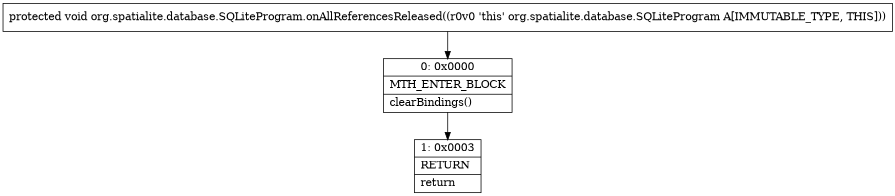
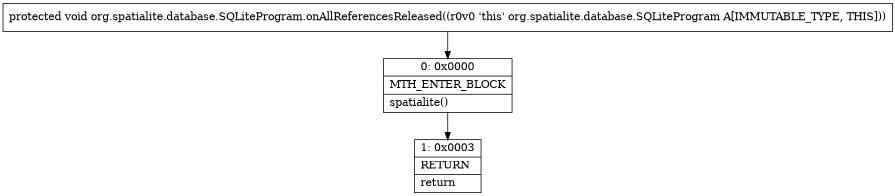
node "0: 0x0000": text "clearBindings()" -> "spatialite()"
